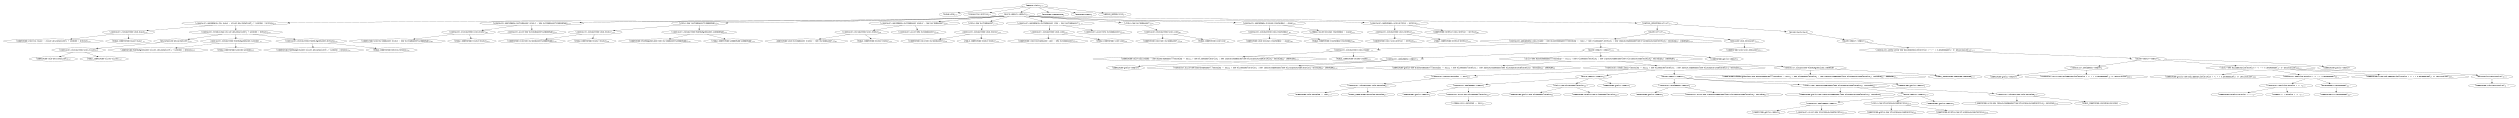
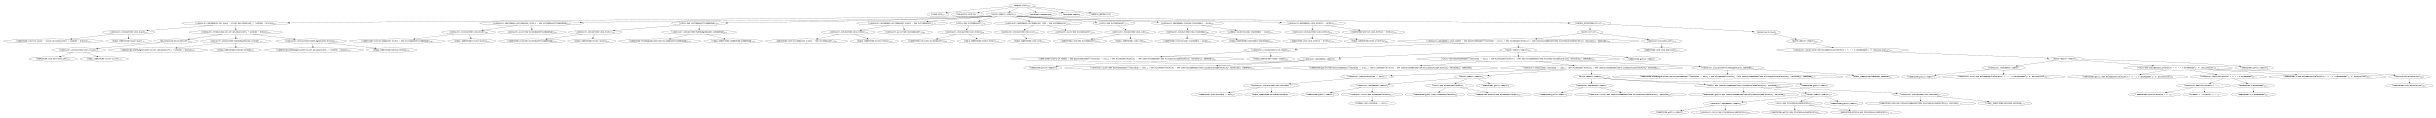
node "(IDENTIFIER,this,StringBuffer line = new StringBuffer())": removed
